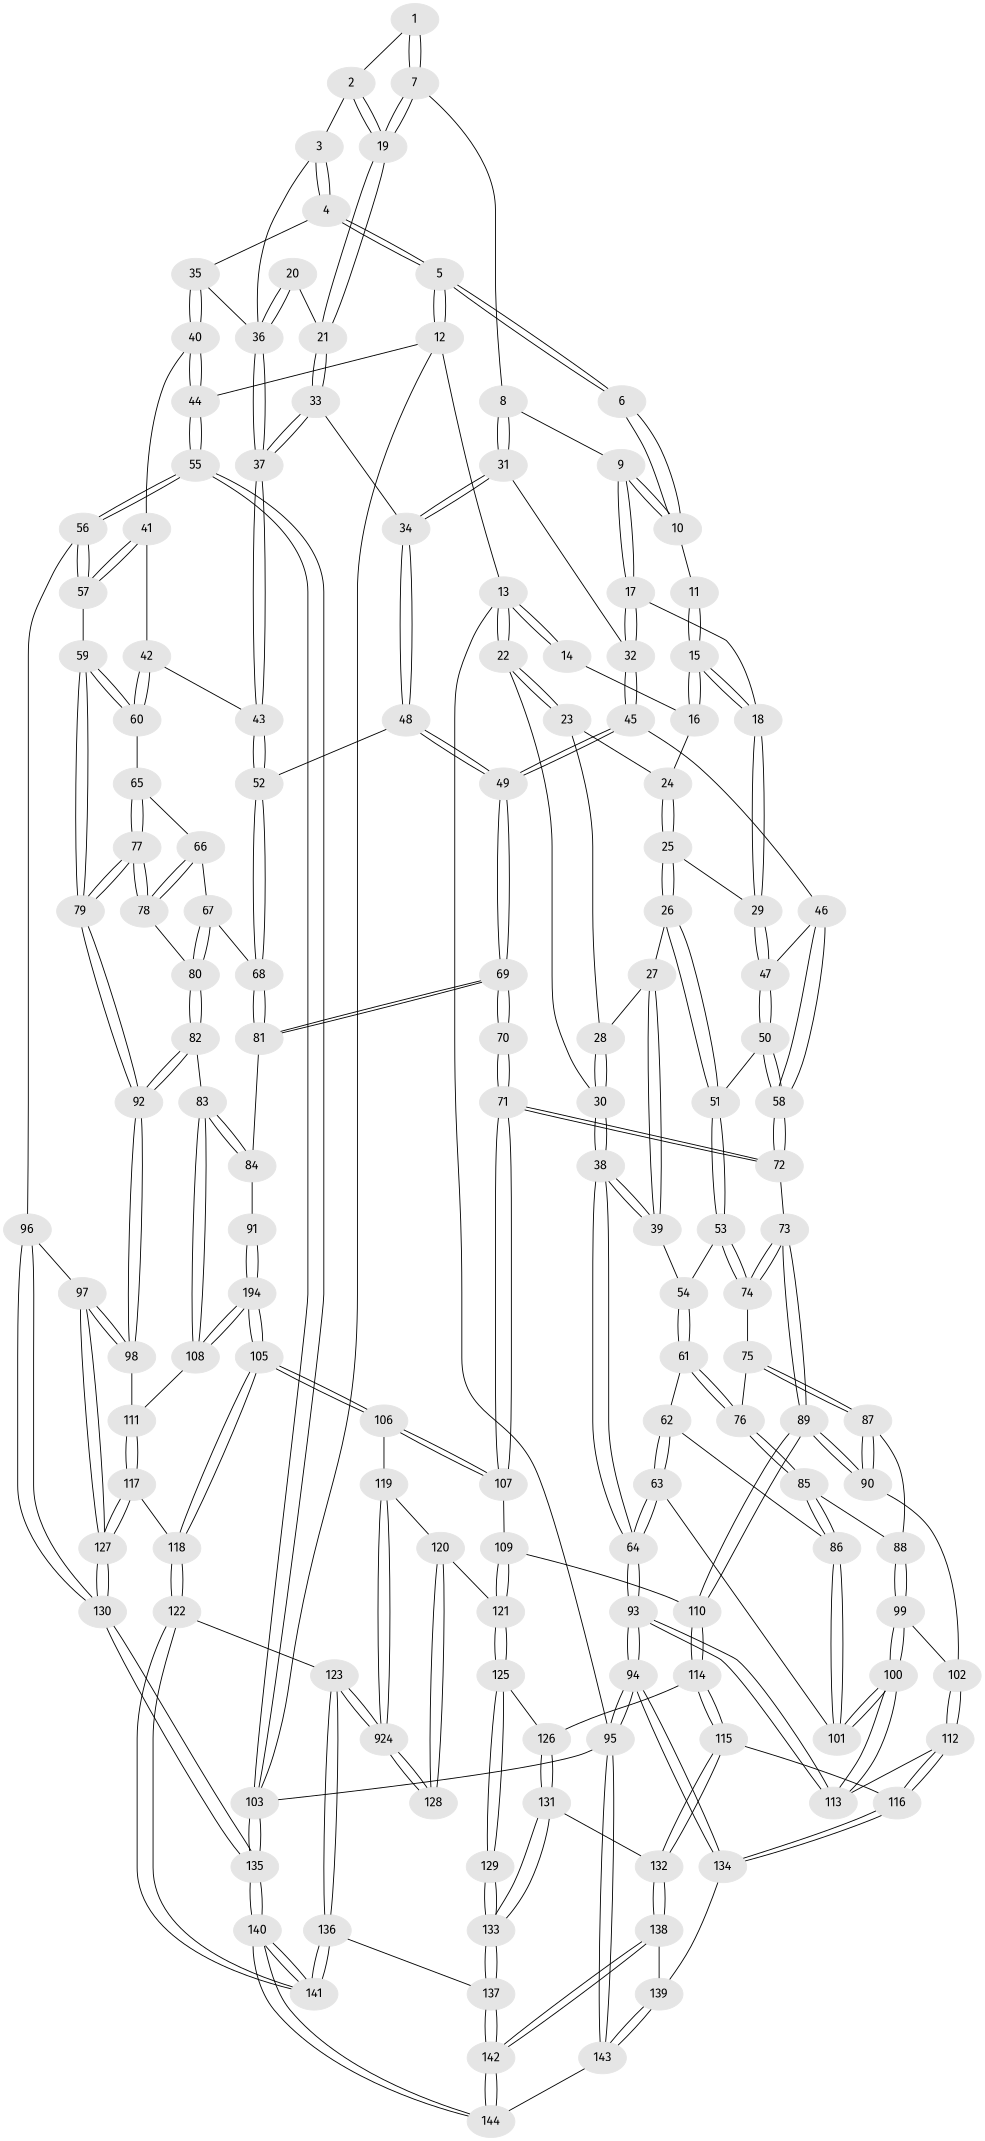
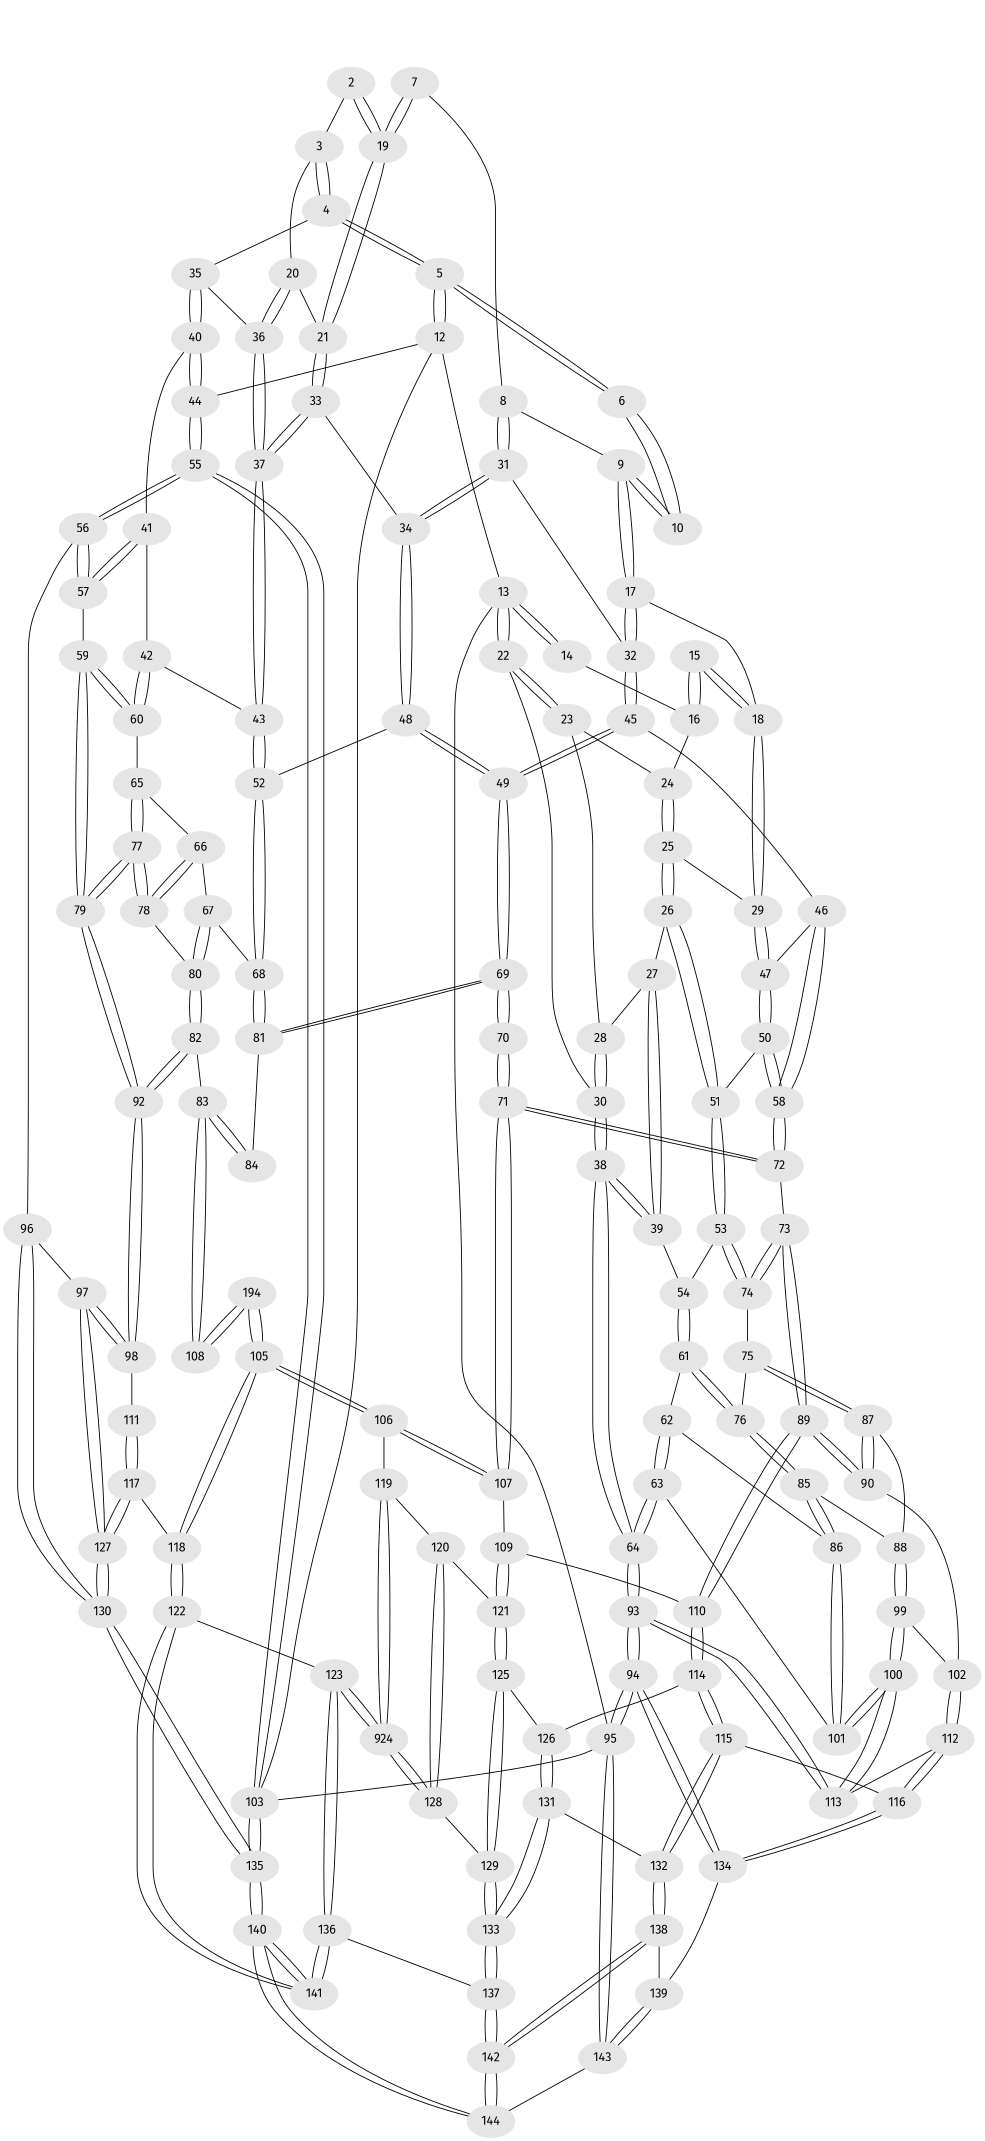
node "1": removed
edge "3" -- "36": now "3" -- "20"
node "11": removed
node "91": removed
edge "108" -- "111": removed
edge "128" -- "129": added
